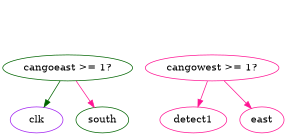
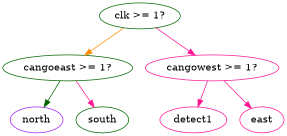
node "clk >= 1?": added
node "clk": label "clk" -> "north"
